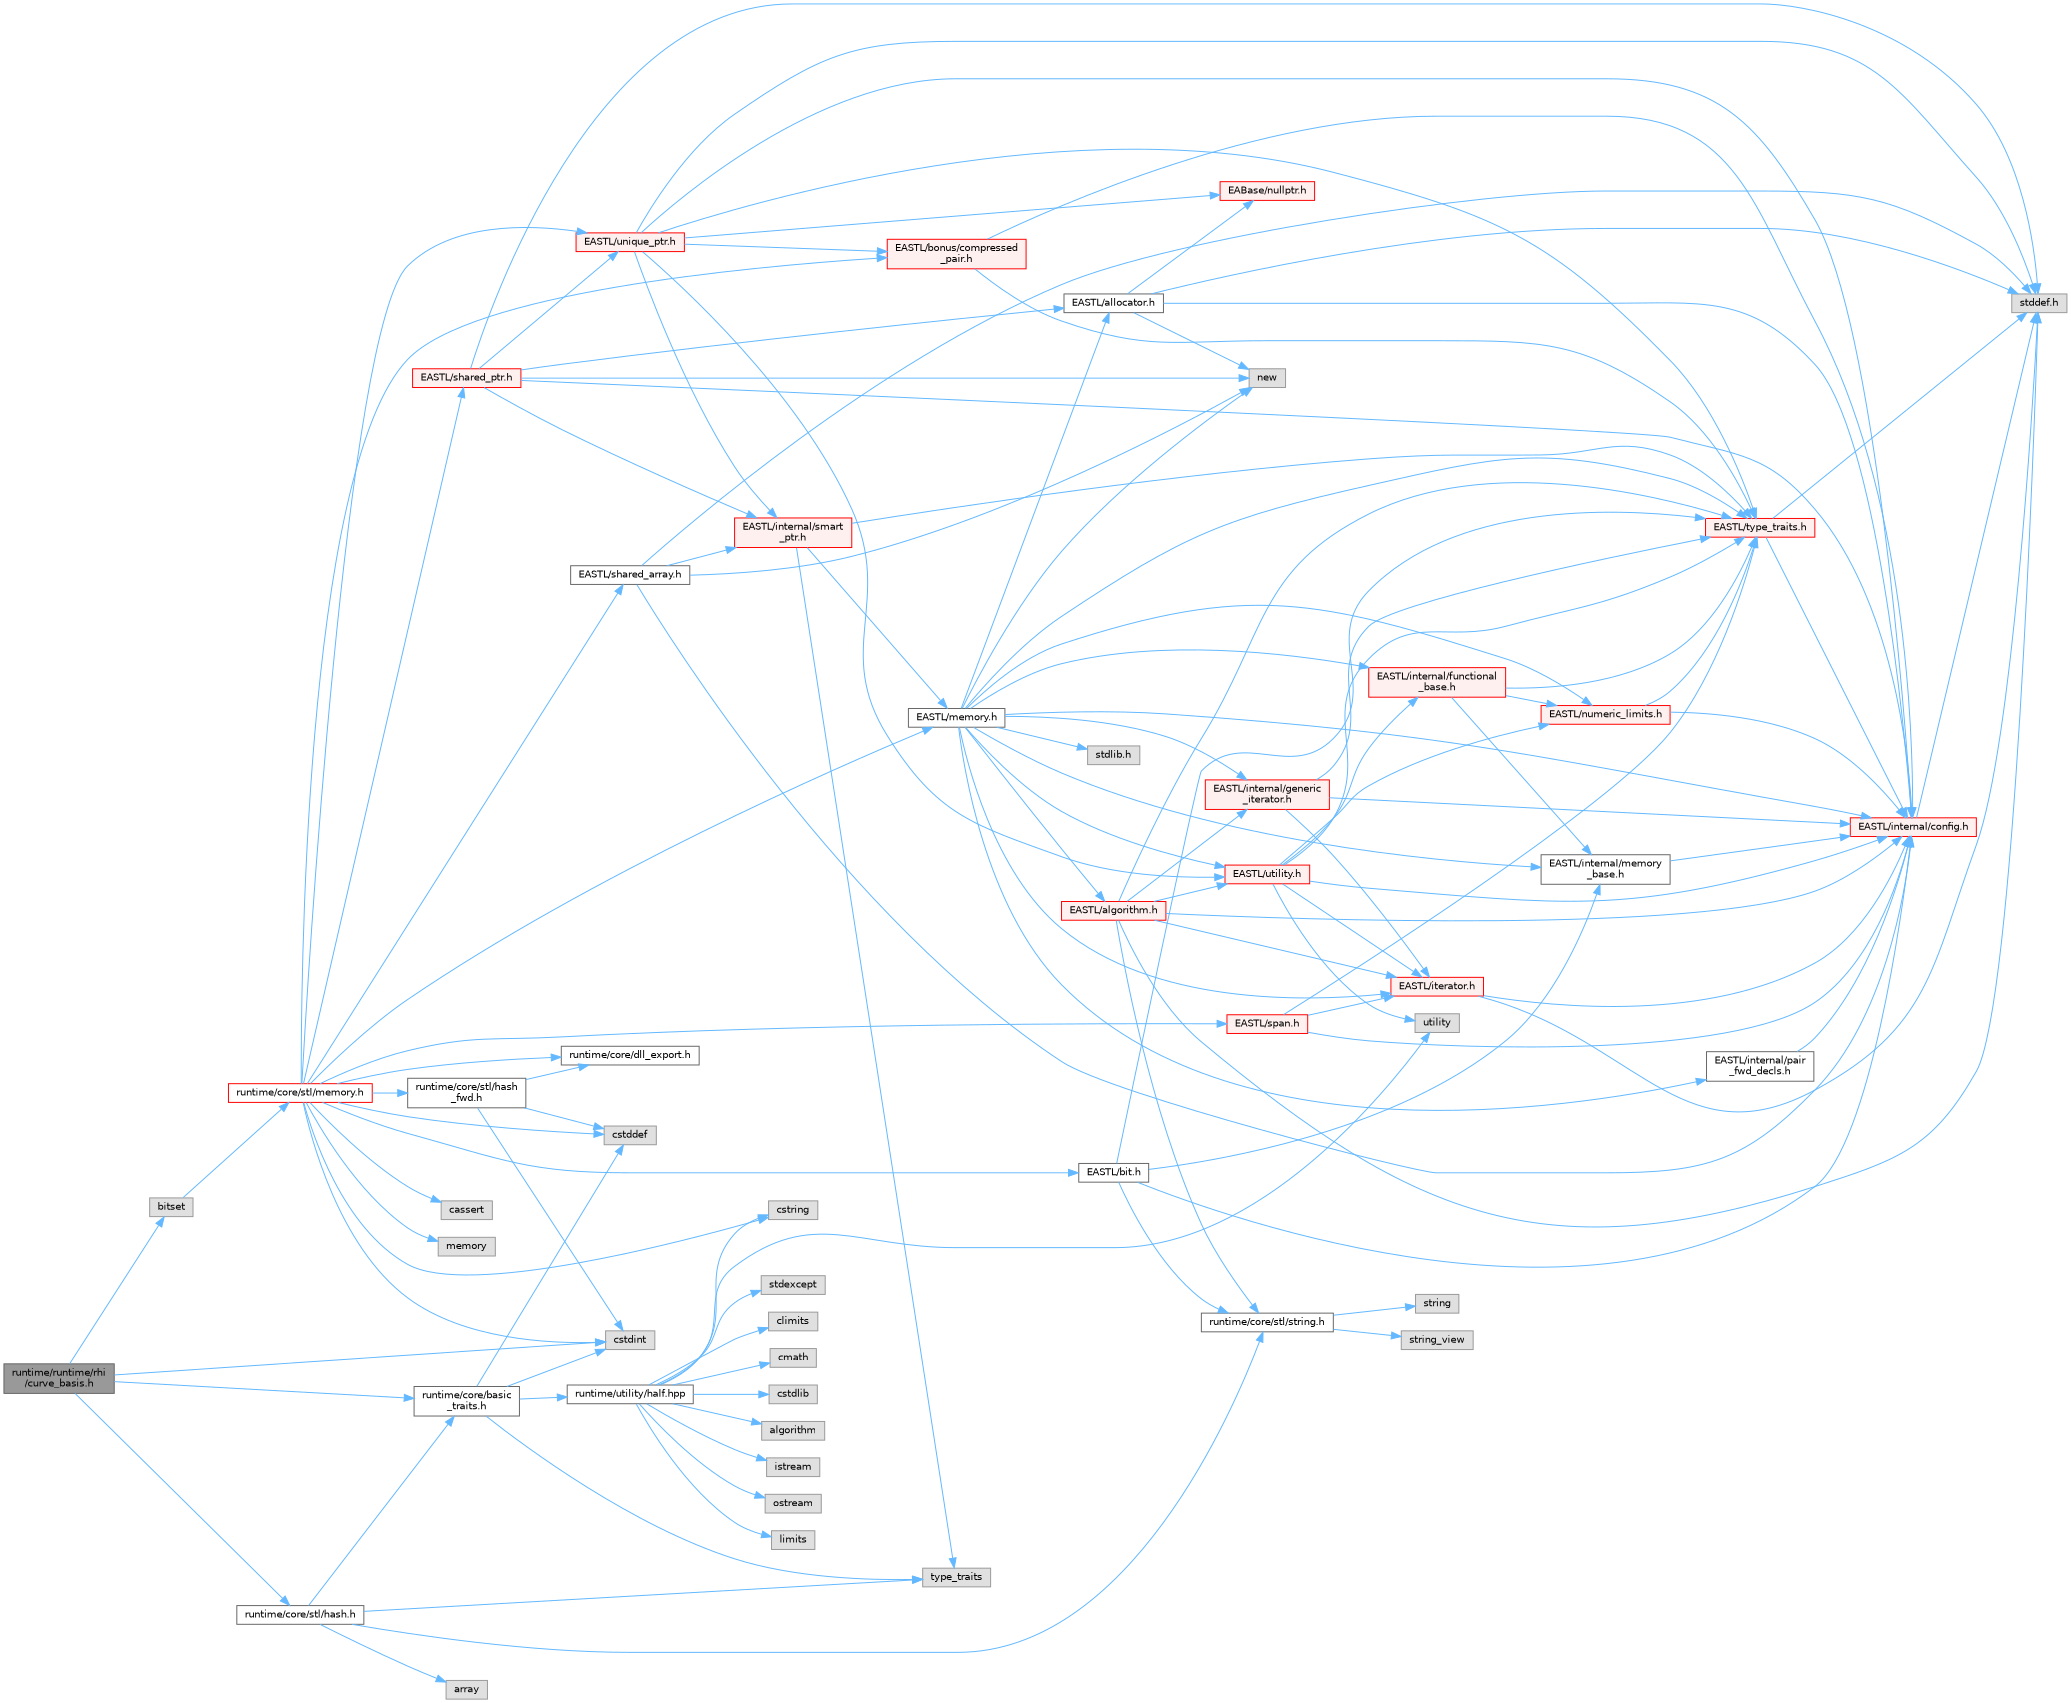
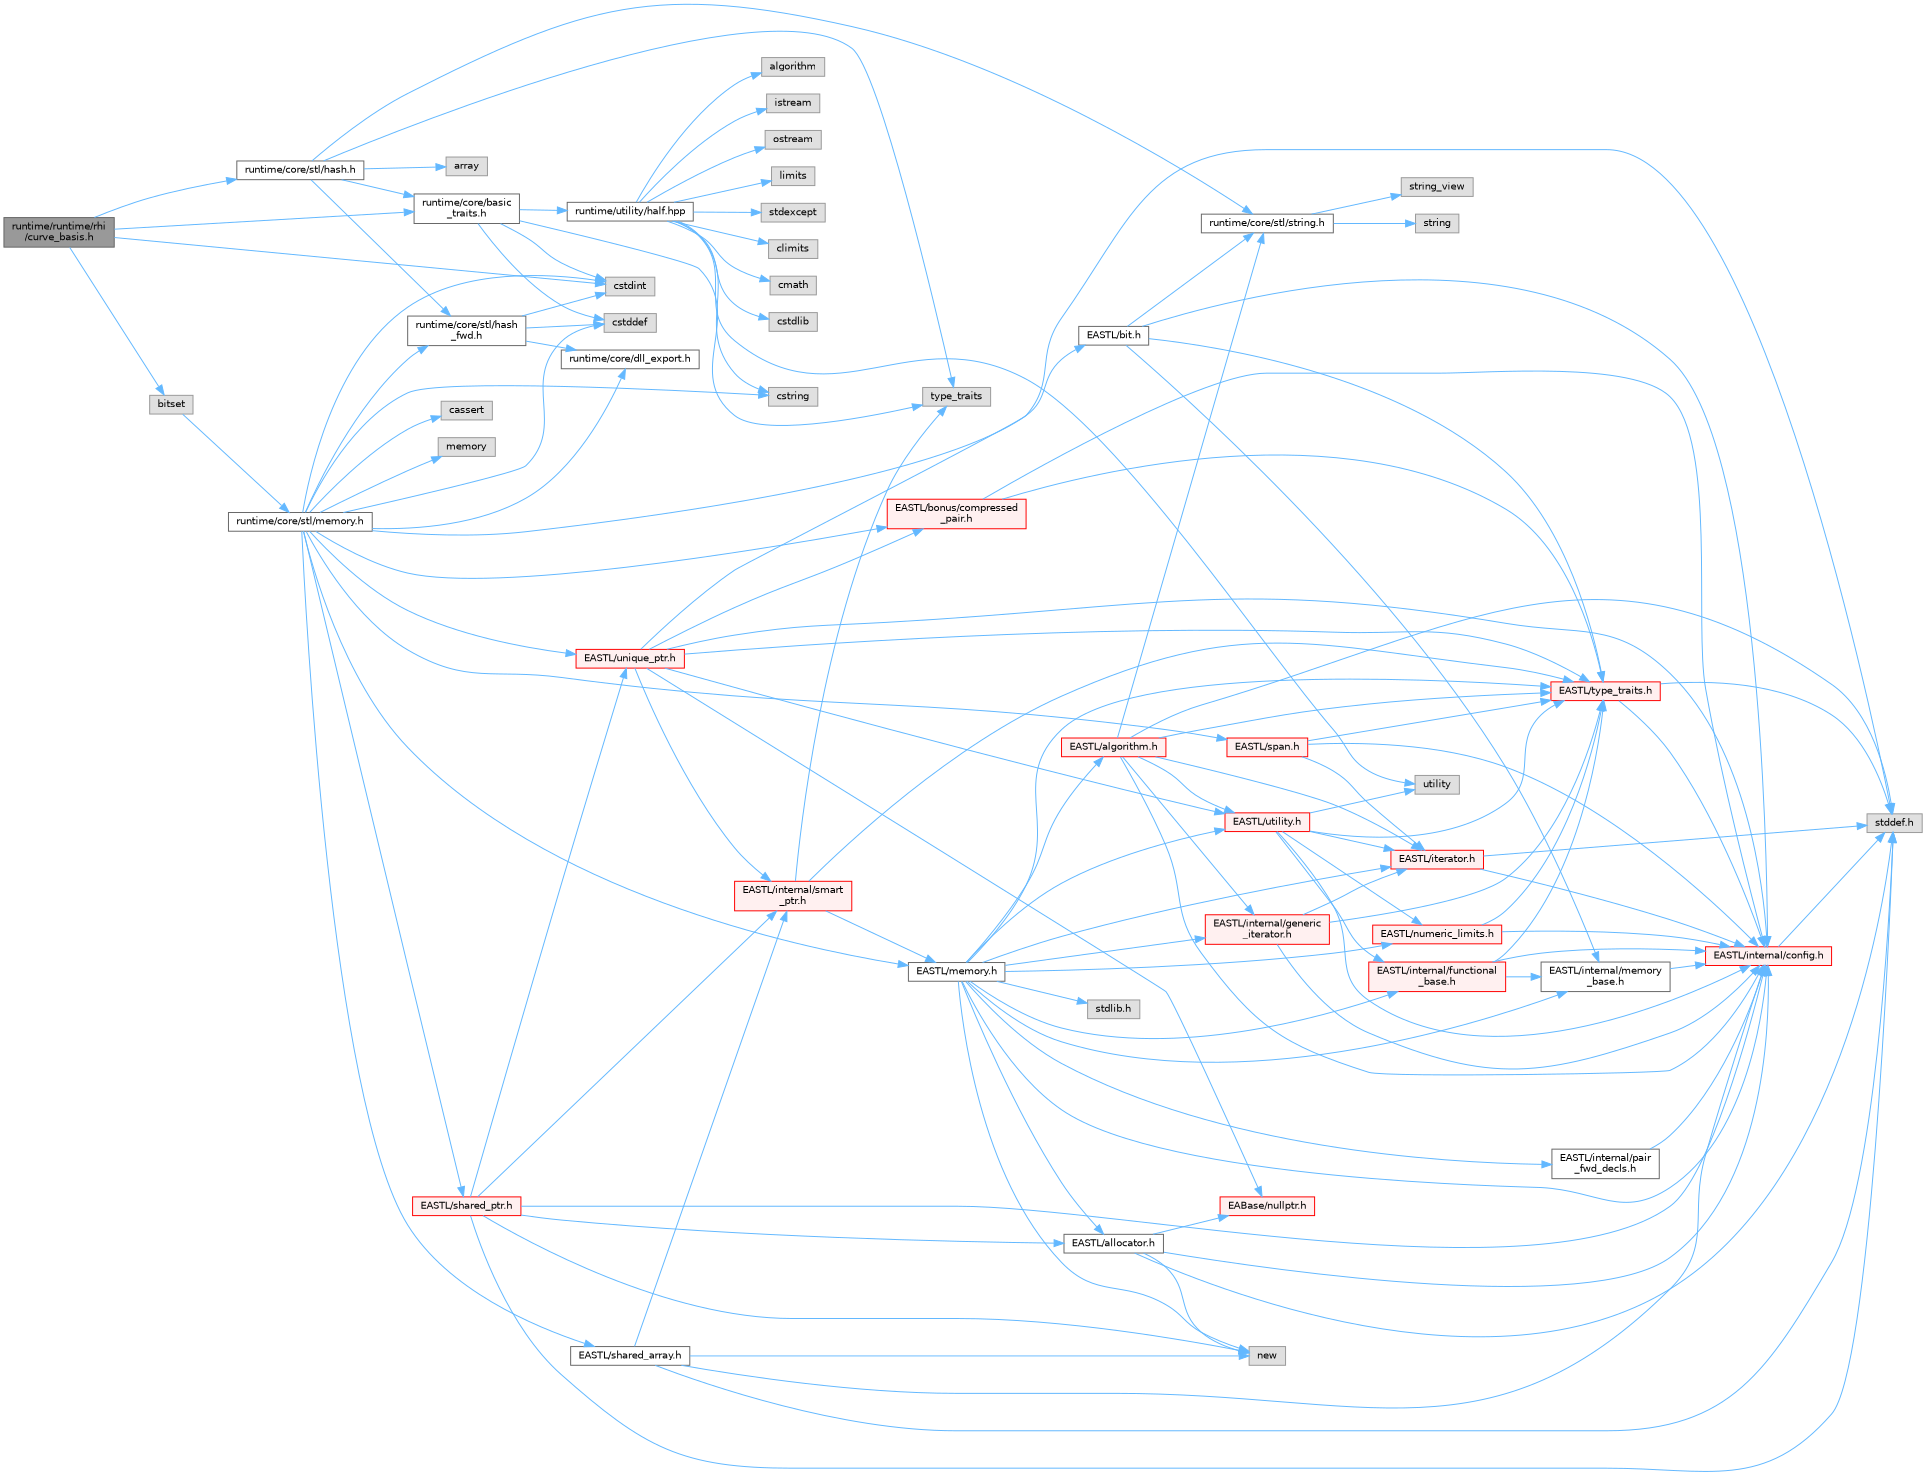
edge "runtime/core/stl/hash.h" -> "runtime/core/stl/hash _fwd.h": added
edge "EASTL/internal/functional _base.h" -> "EASTL/numeric_limits.h": now "EASTL/internal/functional _base.h" -> "EASTL/internal/config.h"
node "runtime/core/stl/memory.h": color red -> grey40
